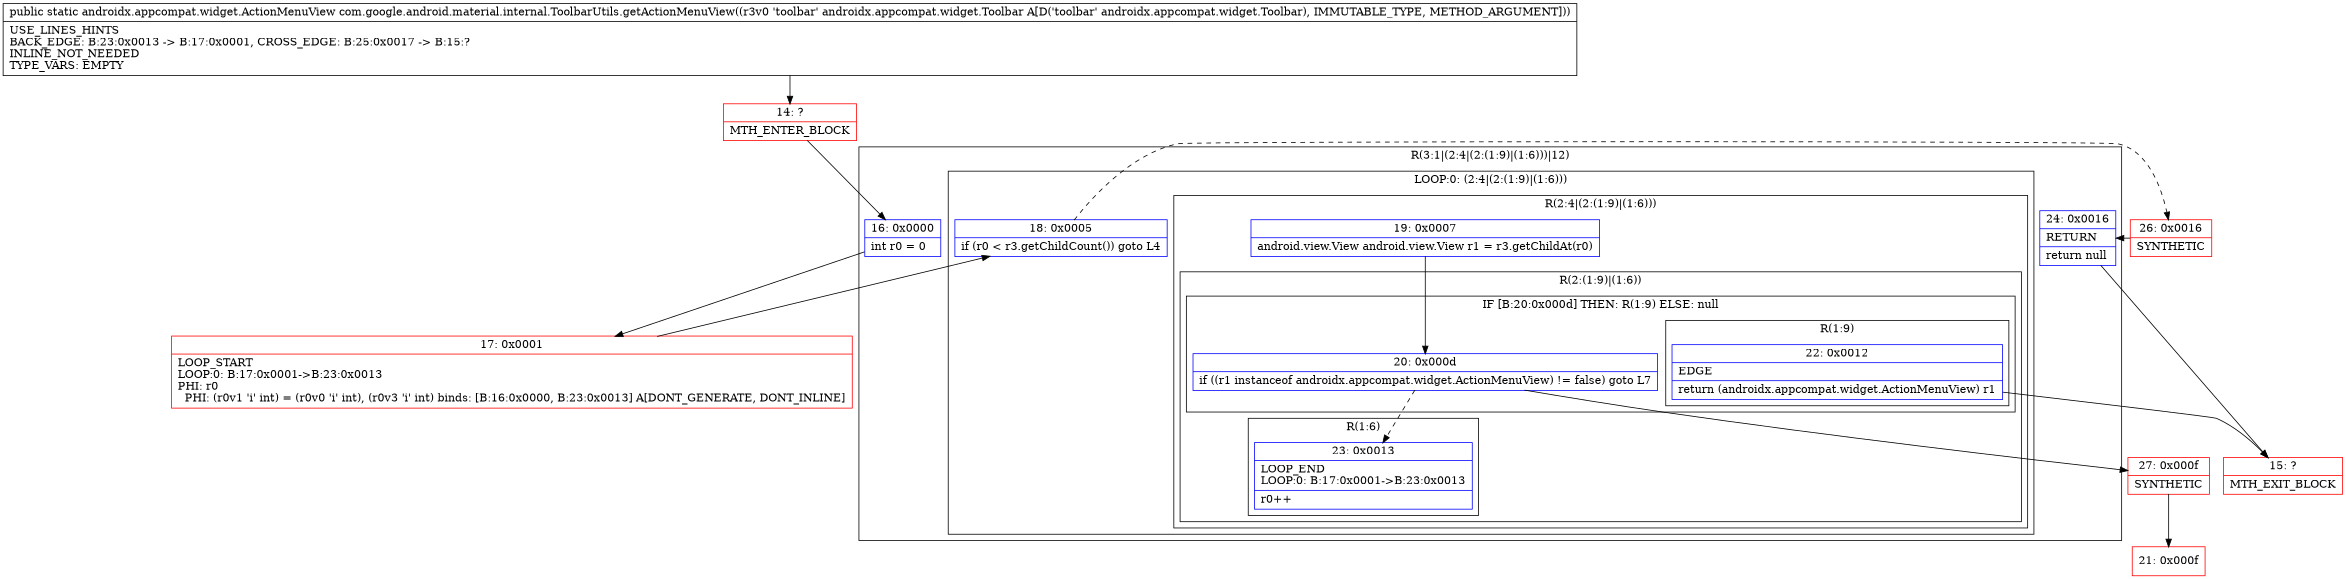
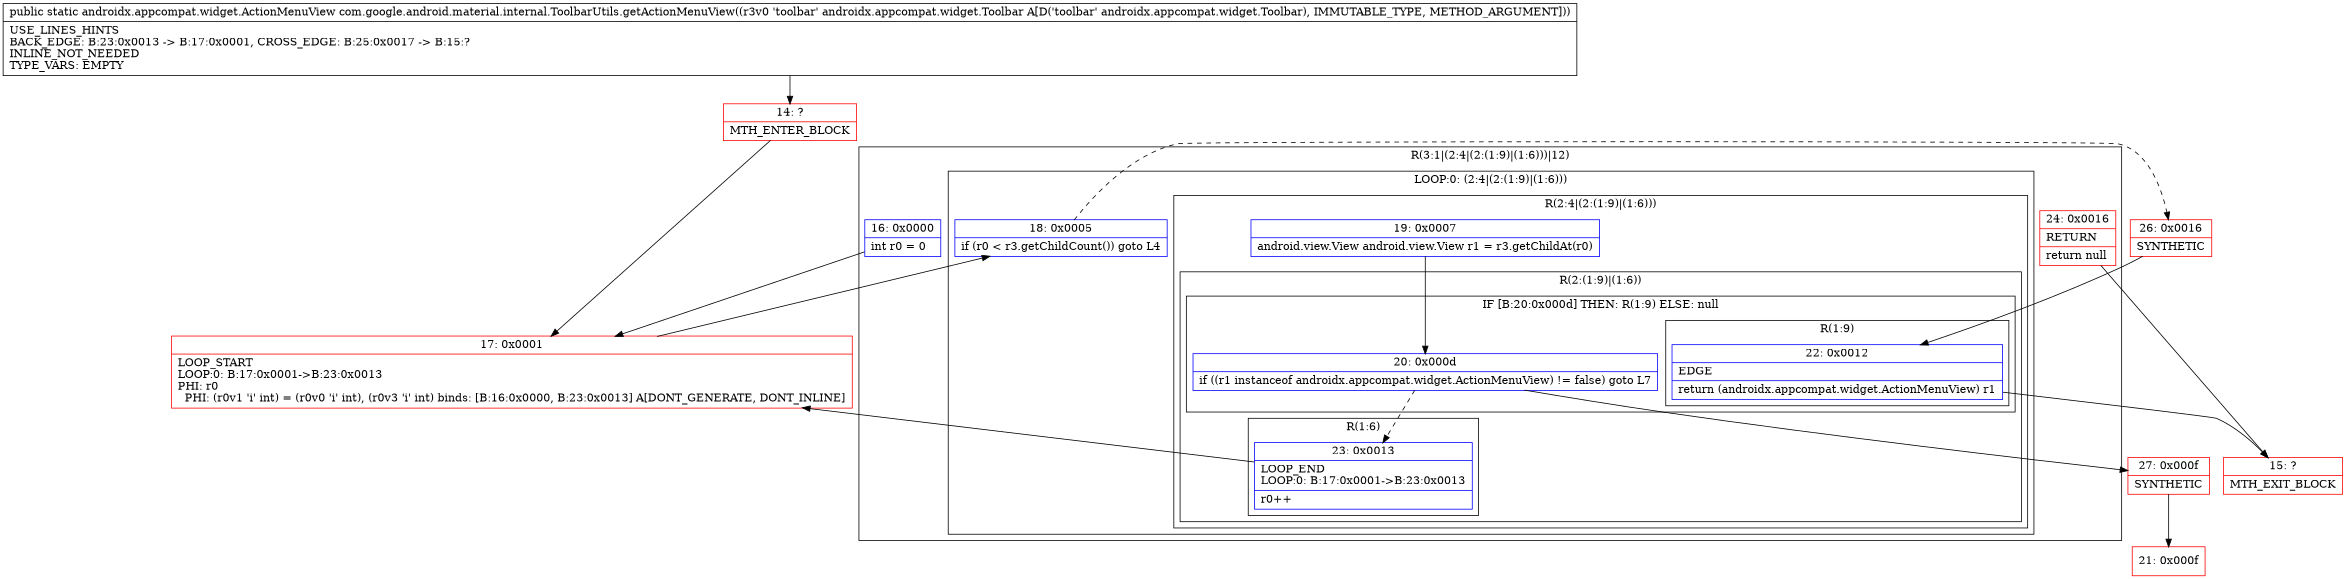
edge "14: ?" -> "16: 0x0000": now "14: ?" -> "17: 0x0001"
node "24: 0x0016": color blue -> red
edge "26: 0x0016" -> "24: 0x0016": now "26: 0x0016" -> "22: 0x0012"
edge "23: 0x0013" -> "17: 0x0001": added
